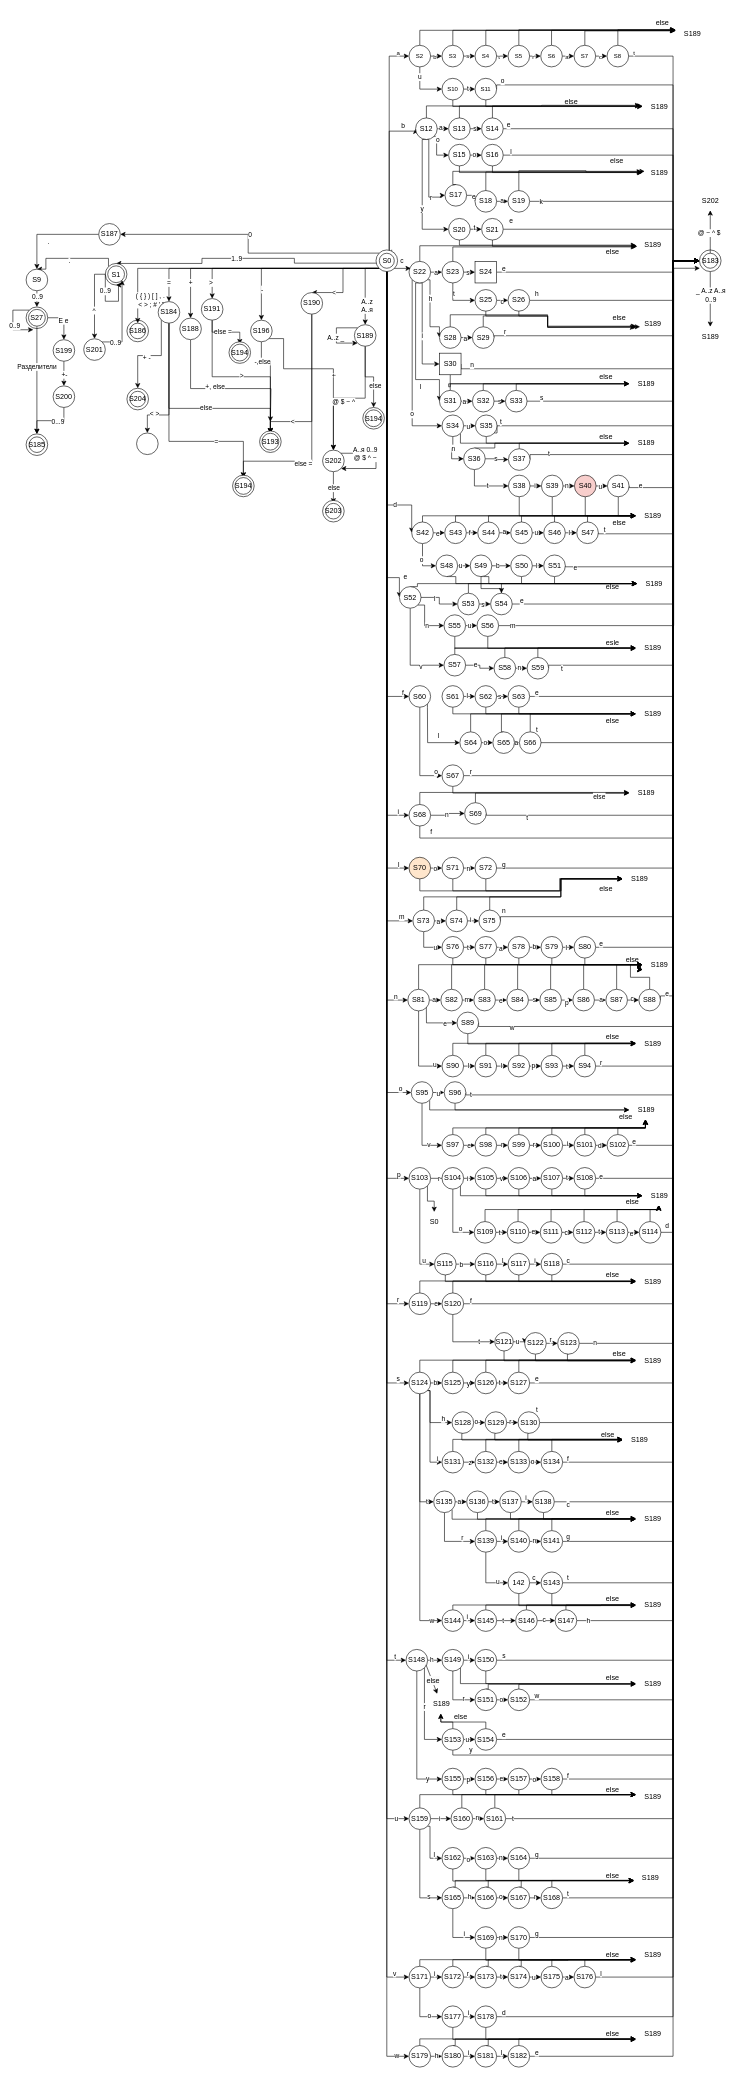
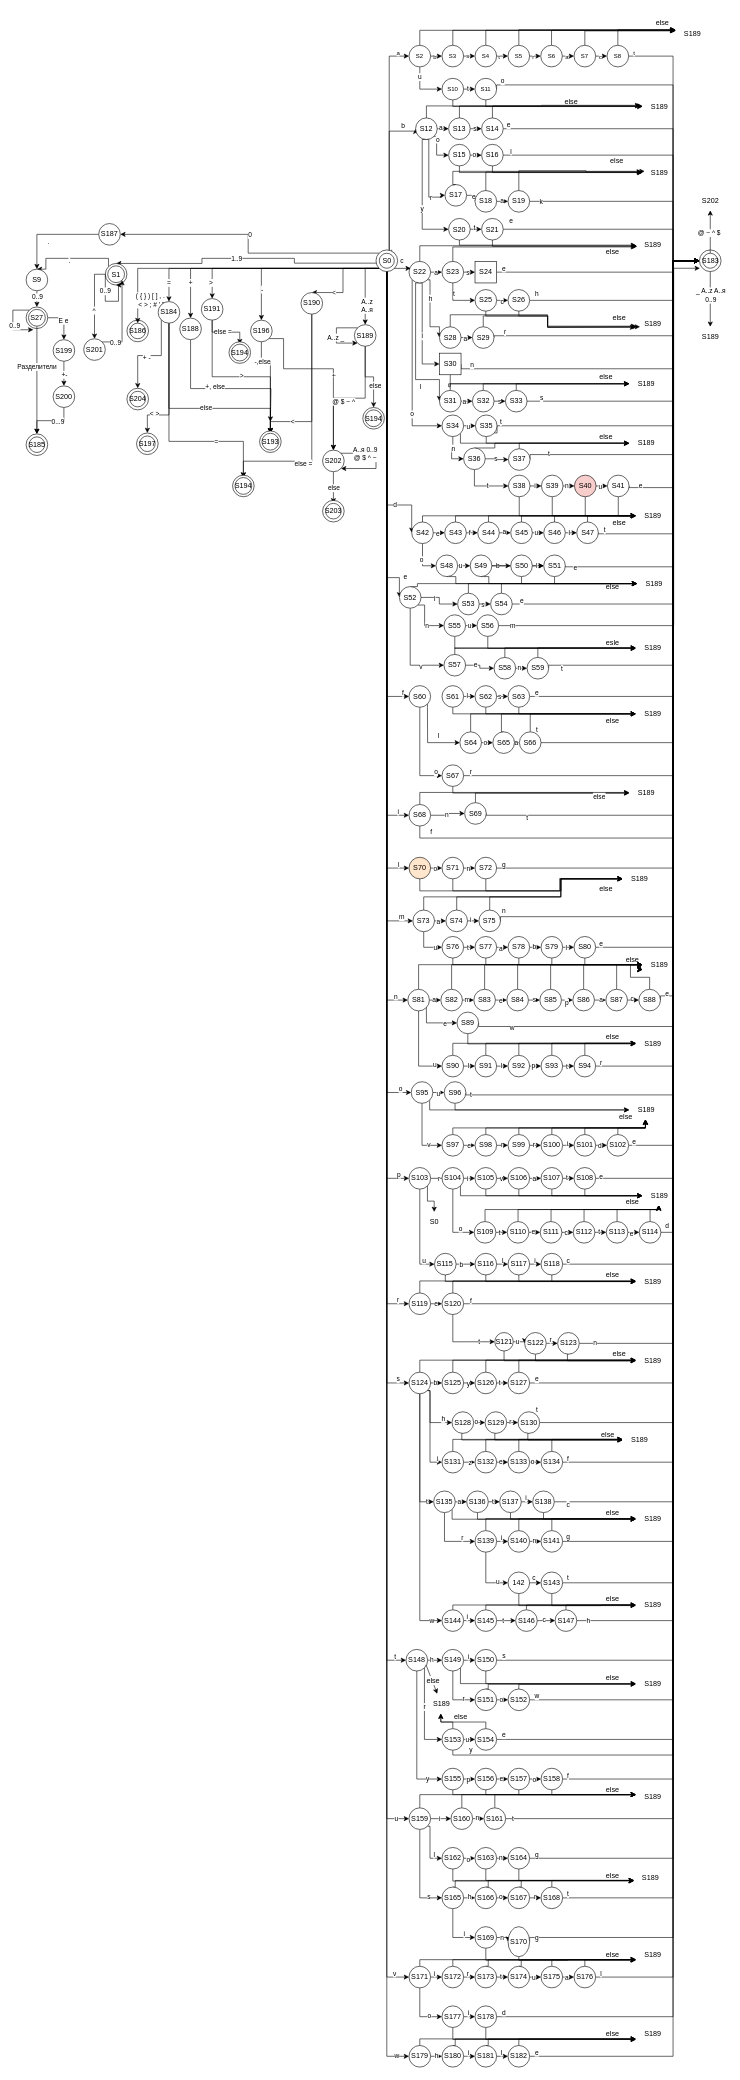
node "S197": added
edge "S49" -> "S54": now "S49" -> "S51"
node "S170": size 22x22 -> 22x30
